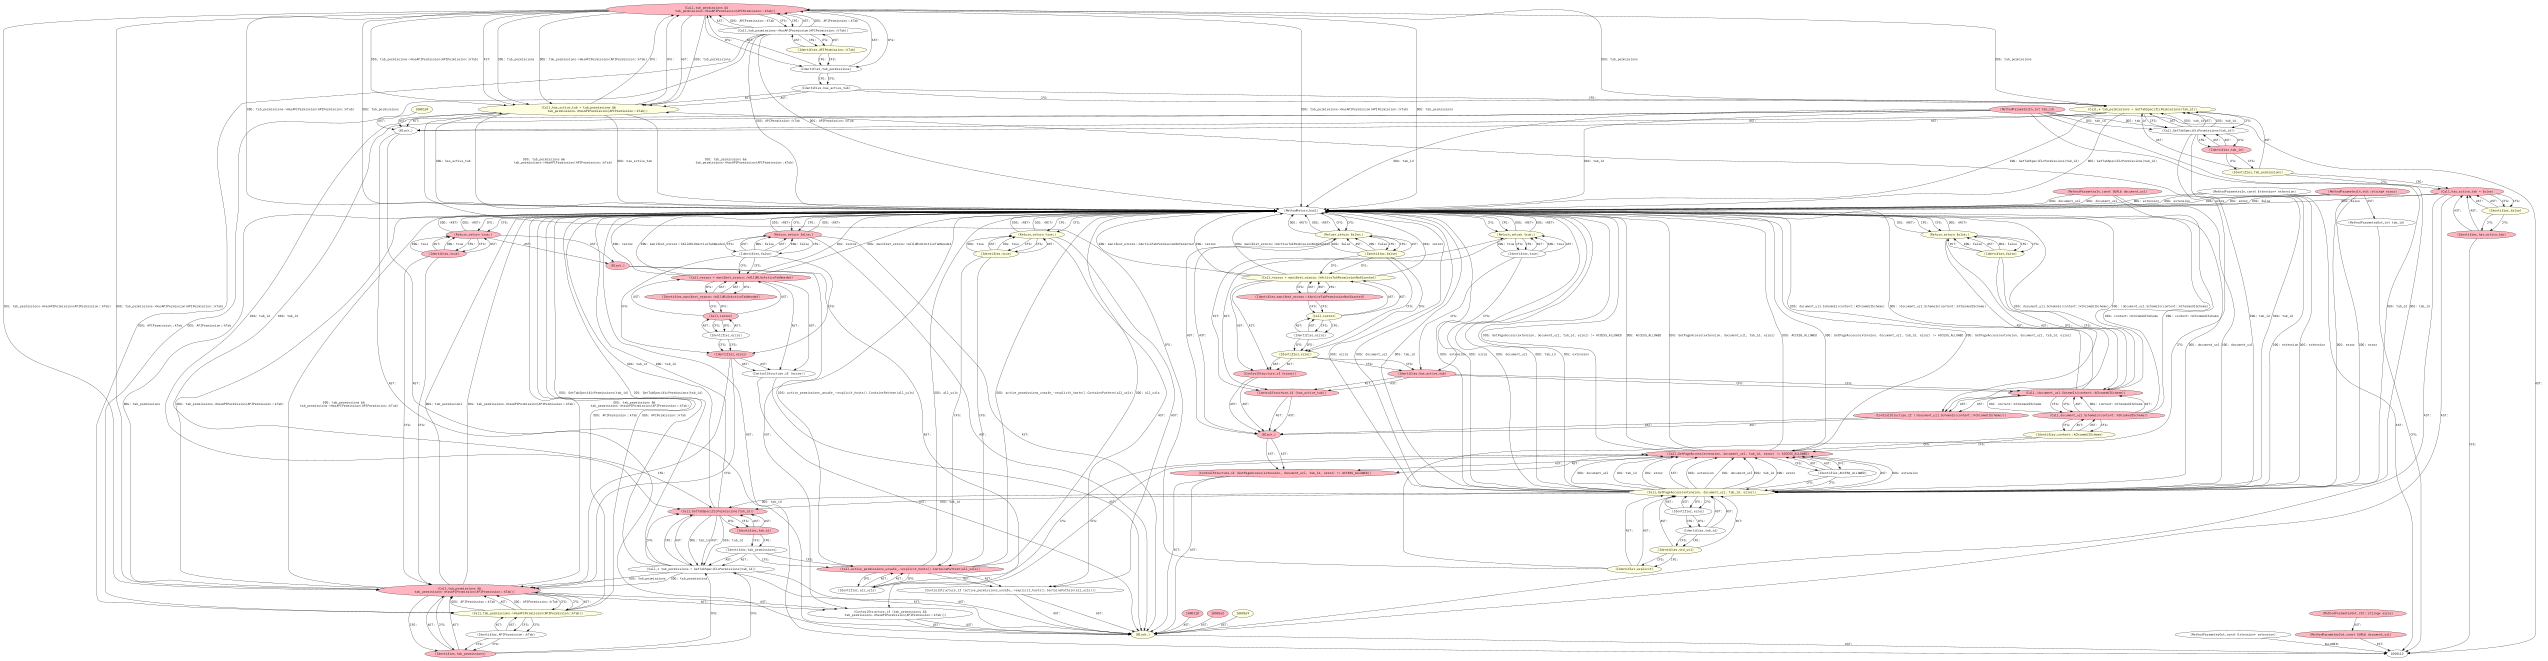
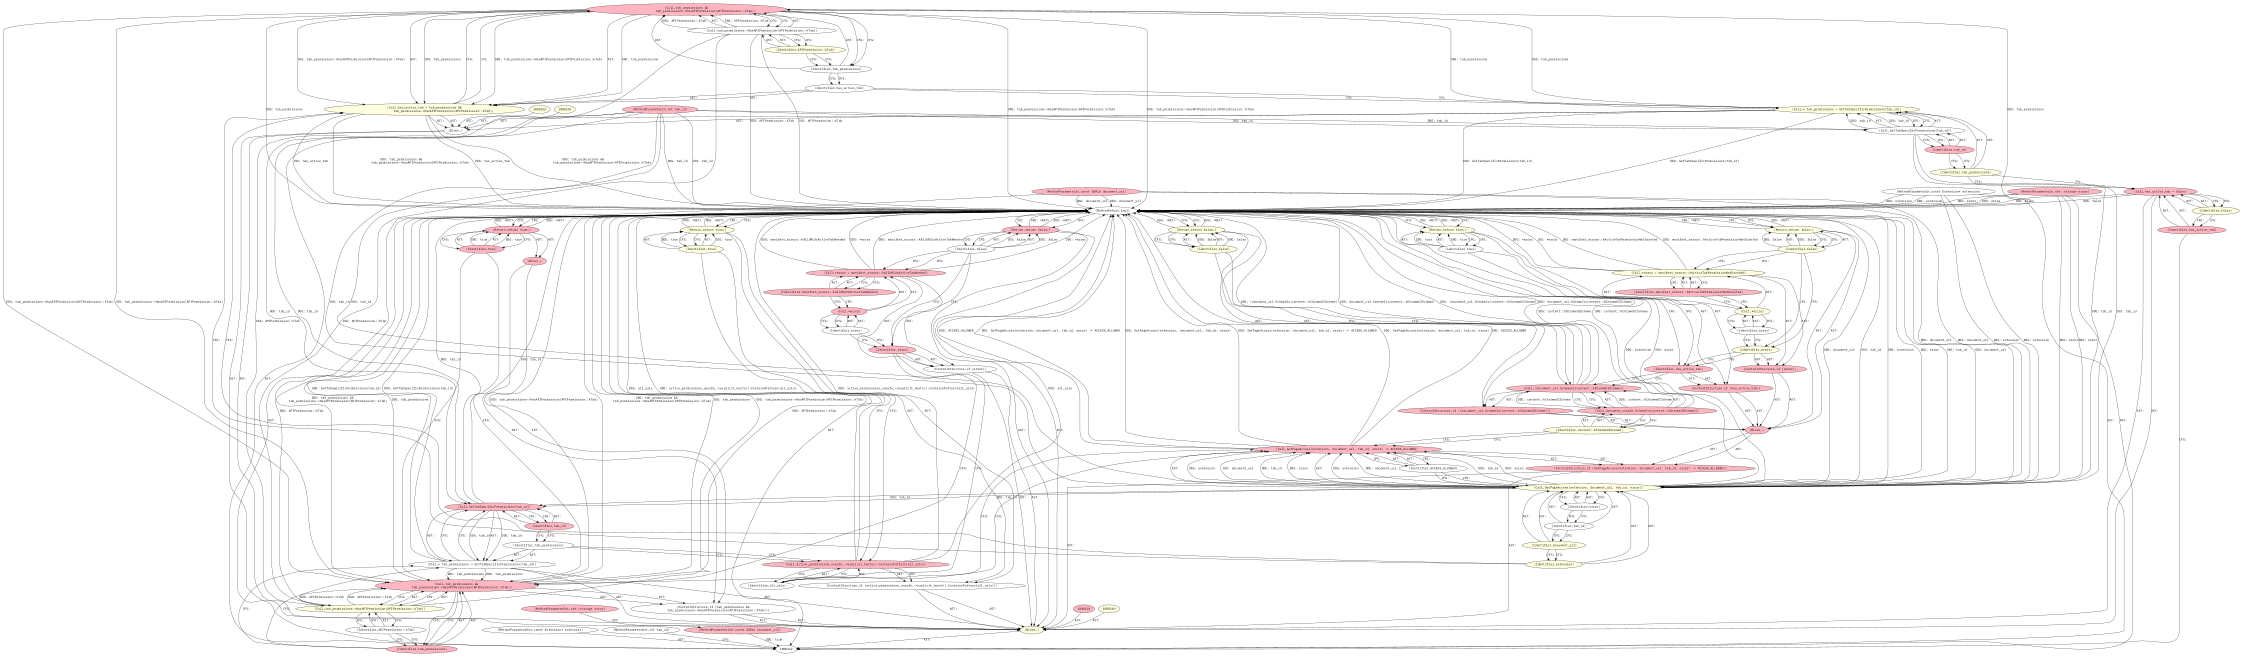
node "1000123": added
edge "(MethodParameterIn,std::string* error)" -> "(MethodParameterOut,int tab_id)": now "(MethodParameterIn,std::string* error)" -> "1000112"
edge "(MethodParameterIn,const GURL& document_url)" -> "1000112": added, label "AST:"
node "(Call,document_url.SchemeIs(content::kChromeUIScheme))": label "(Call,document_url.SchemeIs(content::kChromeUIScheme))" -> "(Call,document_unsafe.SchemeIs(content::kChromeUIScheme))"
node "(Identifier,std_url)": label "(Identifier,std_url)" -> "(Identifier,document_url)"
node "(Identifier,explicit)": label "(Identifier,explicit)" -> "(Identifier,extension)"
node "1000162": removed
edge "(MethodParameterOut,const Extension* extension)" -> "1000112": label "ALLOWED: " -> "AST: "
edge "(MethodParameterOut,const GURL& document_url)" -> "1000112": label "AST: " -> "DDG: true"
